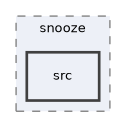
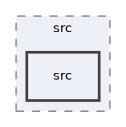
cluster "snooze": label "snooze" -> "src"
